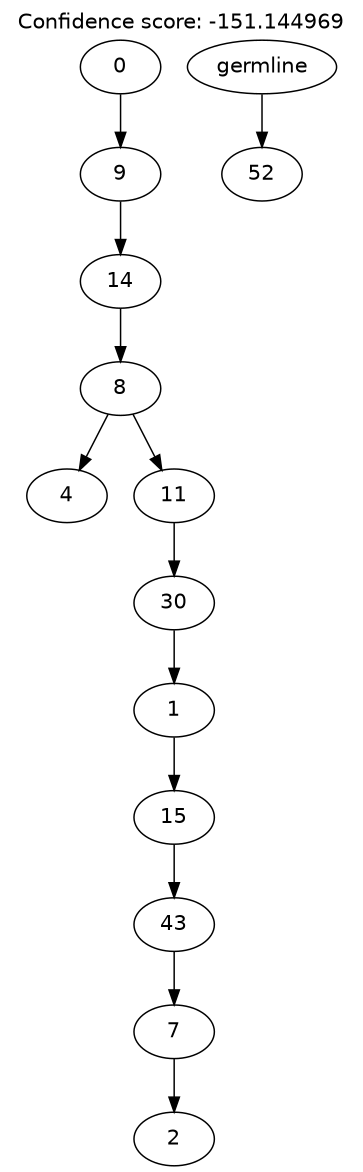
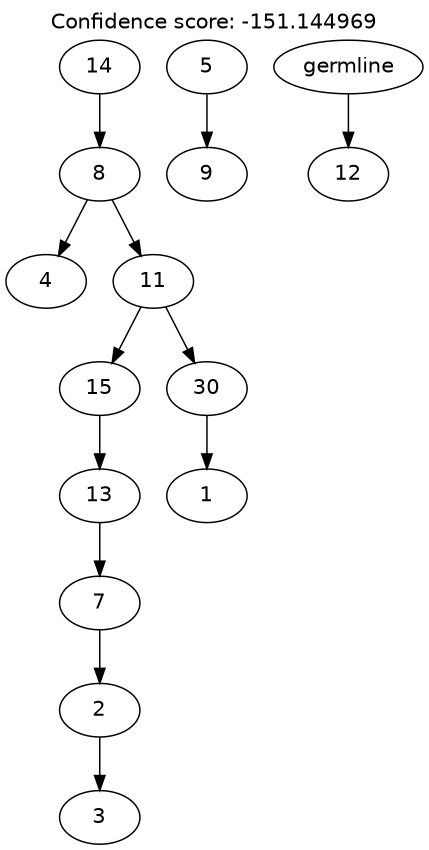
node "0": label "0" -> "5"
node "52": label "52" -> "12"
edge "9" -> "14": removed
edge "1" -> "15": now "11" -> "15"
node "3": added
node "43": label "43" -> "13"
